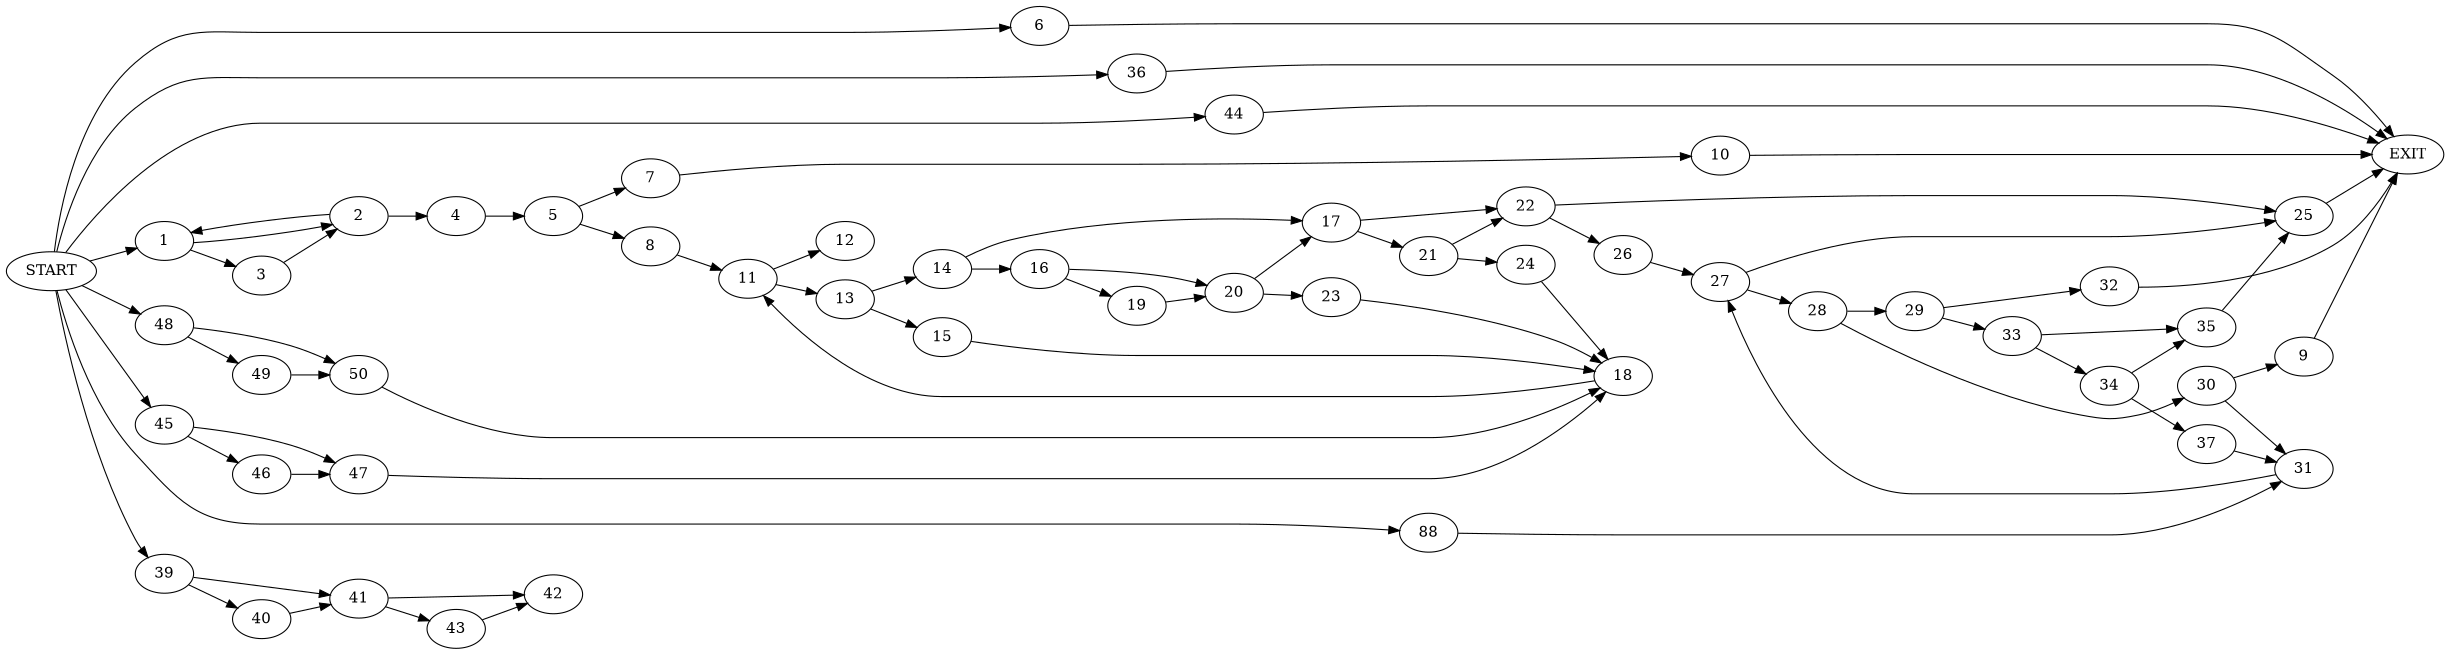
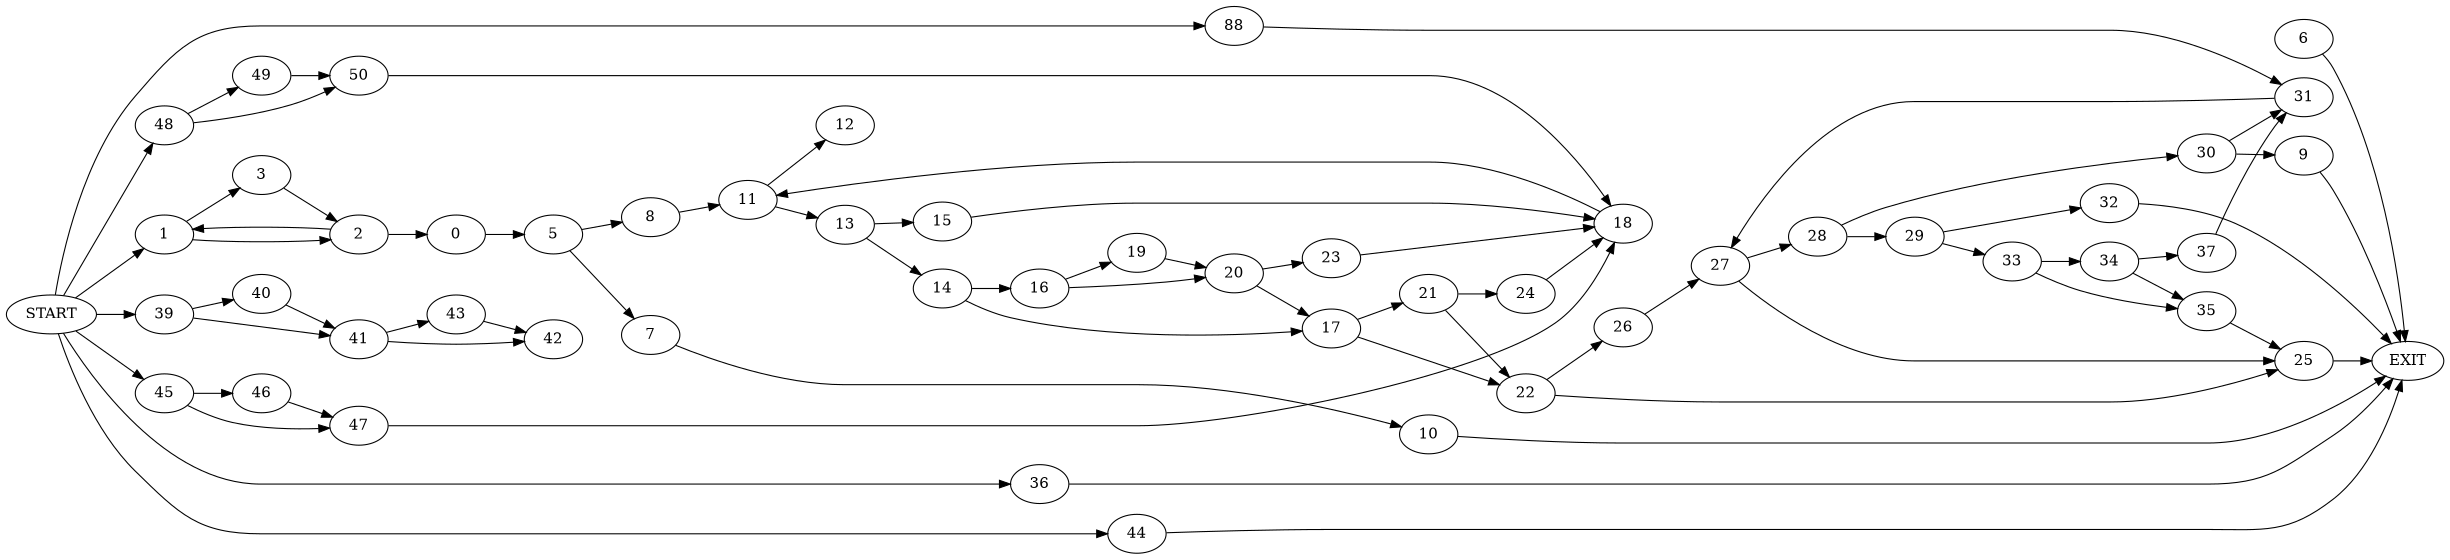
edge "START" -> "6": removed
node "4": label "4" -> "0"
